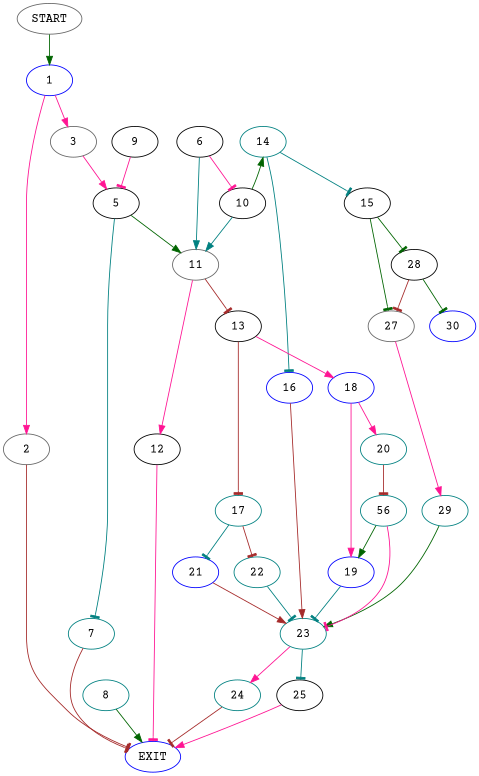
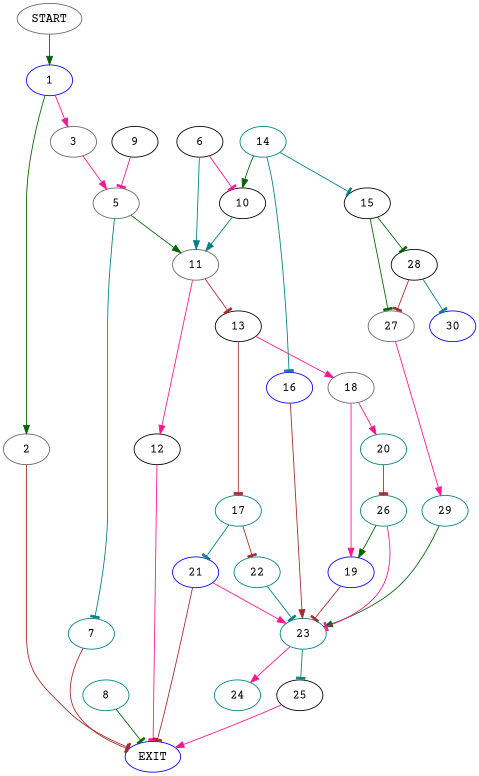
edge "10" -> "14": reversed
node "5": color black -> gray40
edge "1" -> "2": color deeppink -> darkgreen
edge "28" -> "30": color darkgreen -> teal
node "18": color blue -> gray40
node "56": label "56" -> "26"
edge "21" -> "23": color brown -> deeppink
edge "19" -> "23": color teal -> brown
edge "8" -> "EXIT": arrowhead normal -> tee
edge "24" -> "EXIT": now "21" -> "EXIT"
